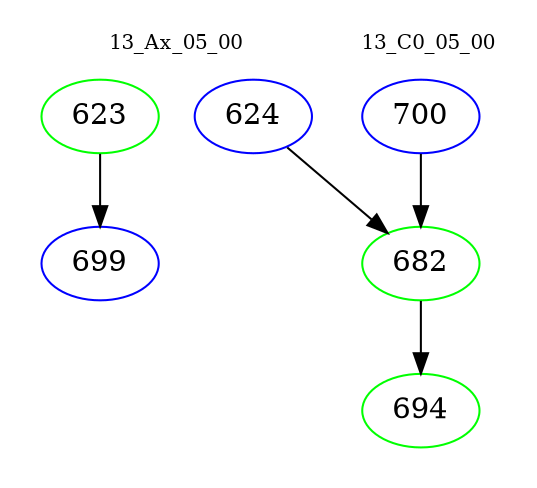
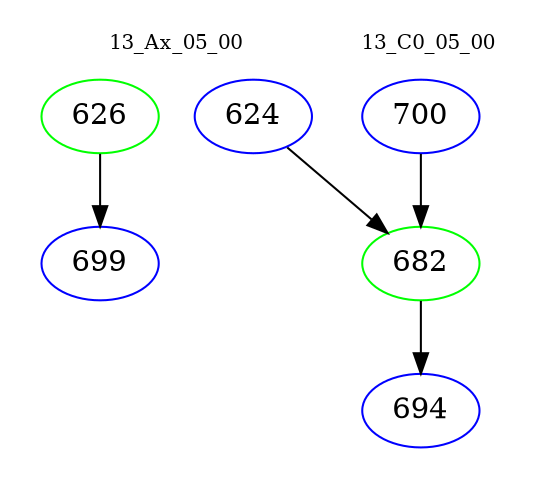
node "623": label "623" -> "626"
node "694": color green -> blue
